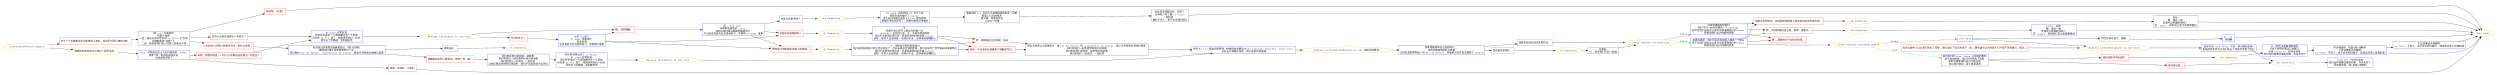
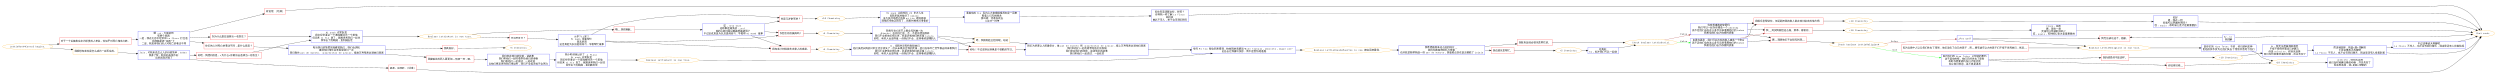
edge "10岁？11岁？ Mi mamá 需要帮忙 我无所谓 这也算是为以后提前练习，学着帮忙做事" -> "哦……我很抱歉。": now "10岁？11岁？ Mi mamá 需要帮忙 我无所谓 这也算是为以后提前练习，学着帮忙做事" -> "你是几岁参军的？"
edge "我无法谈论这个。抱歉。" -> "Ay，sí 我理解": reversed
edge "如果你愿意，我们可以为你的家人建造一个祭台 说不定他们会在这么多年后来看看他们的 babas 我相信他们会为你感到骄傲" -> "Check boolean LettieReligion4": now "嗯……我想他们不会想见到我……" -> "Check boolean LettieReligion4"
